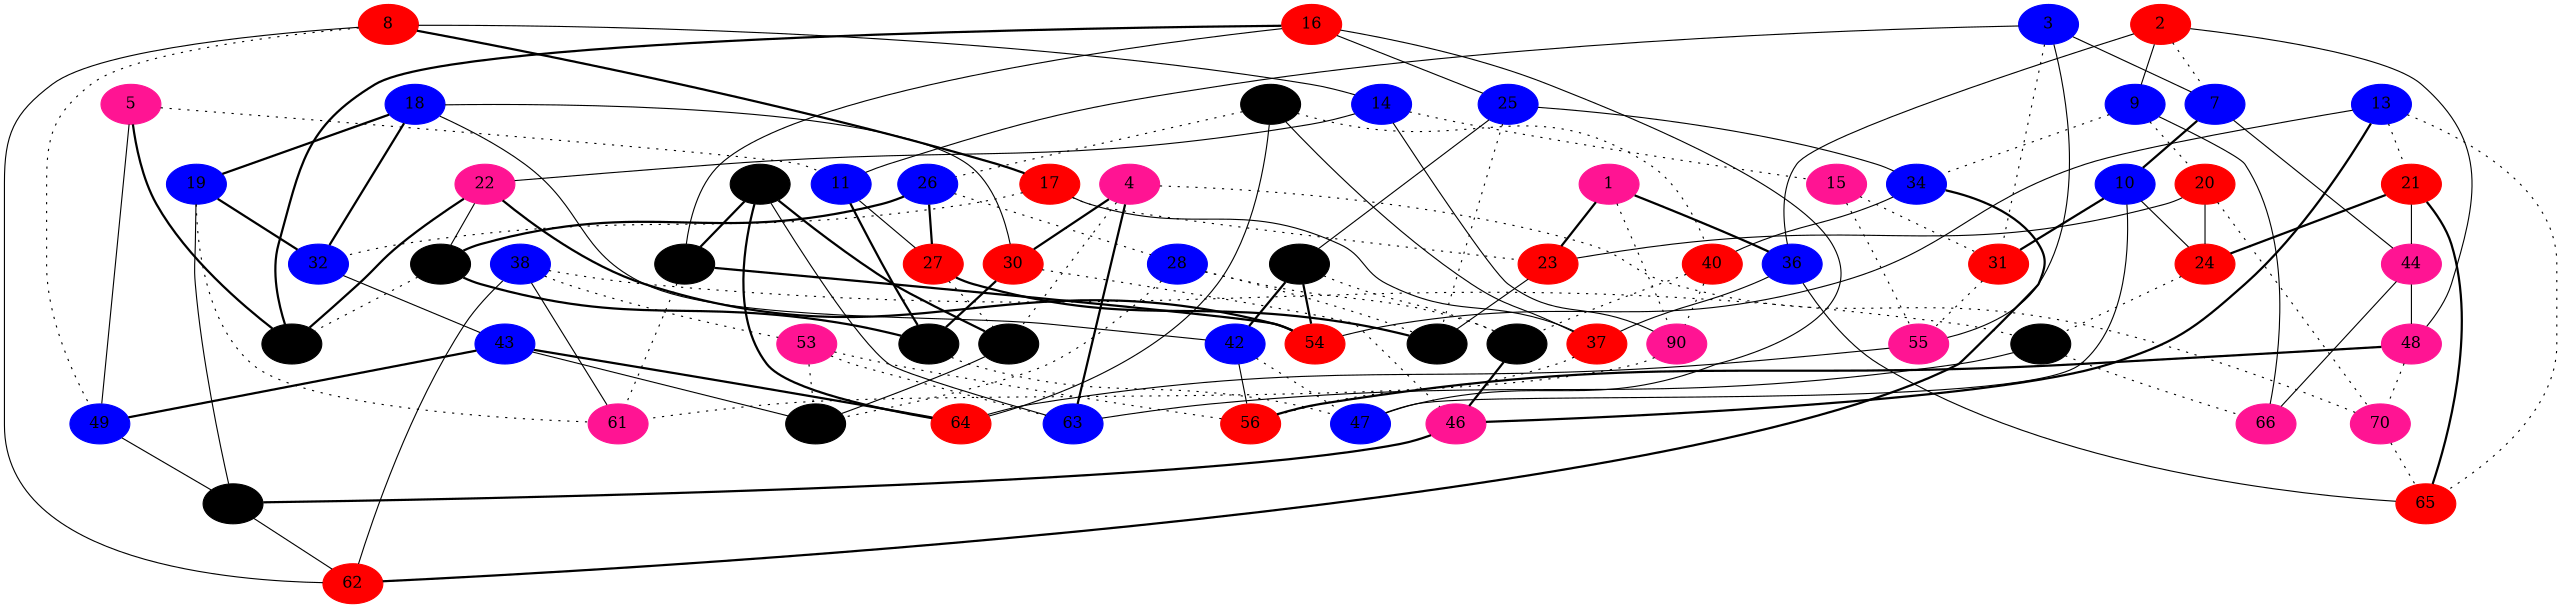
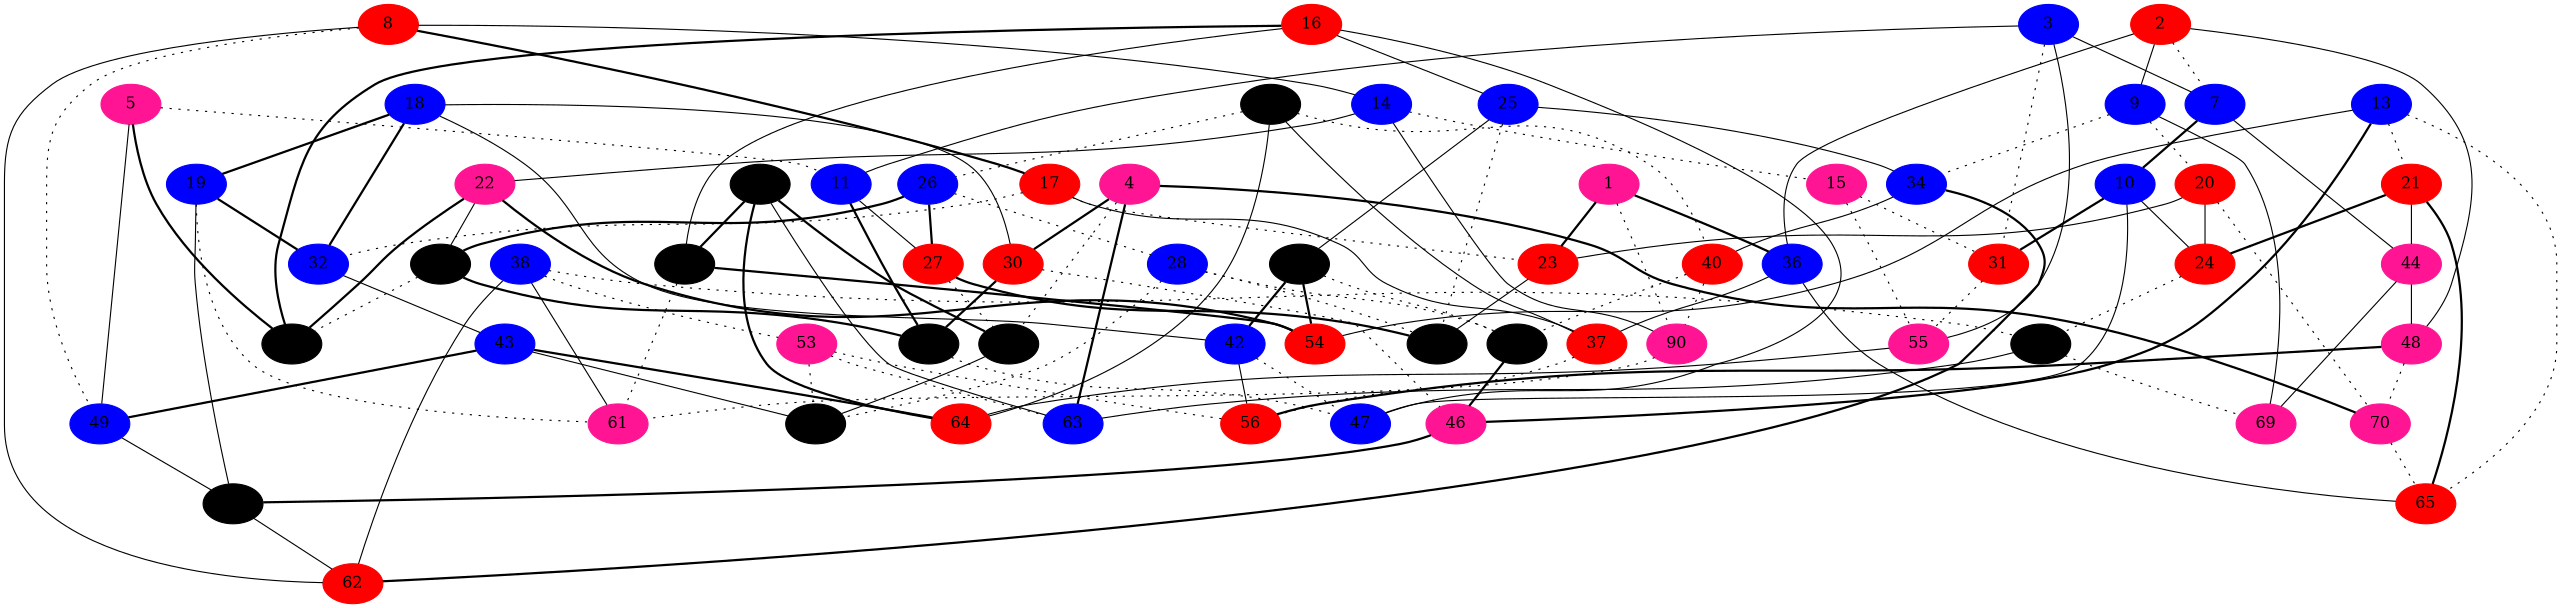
edge "4" -- "70": style dotted -> bold
node "66": label "66" -> "69"
